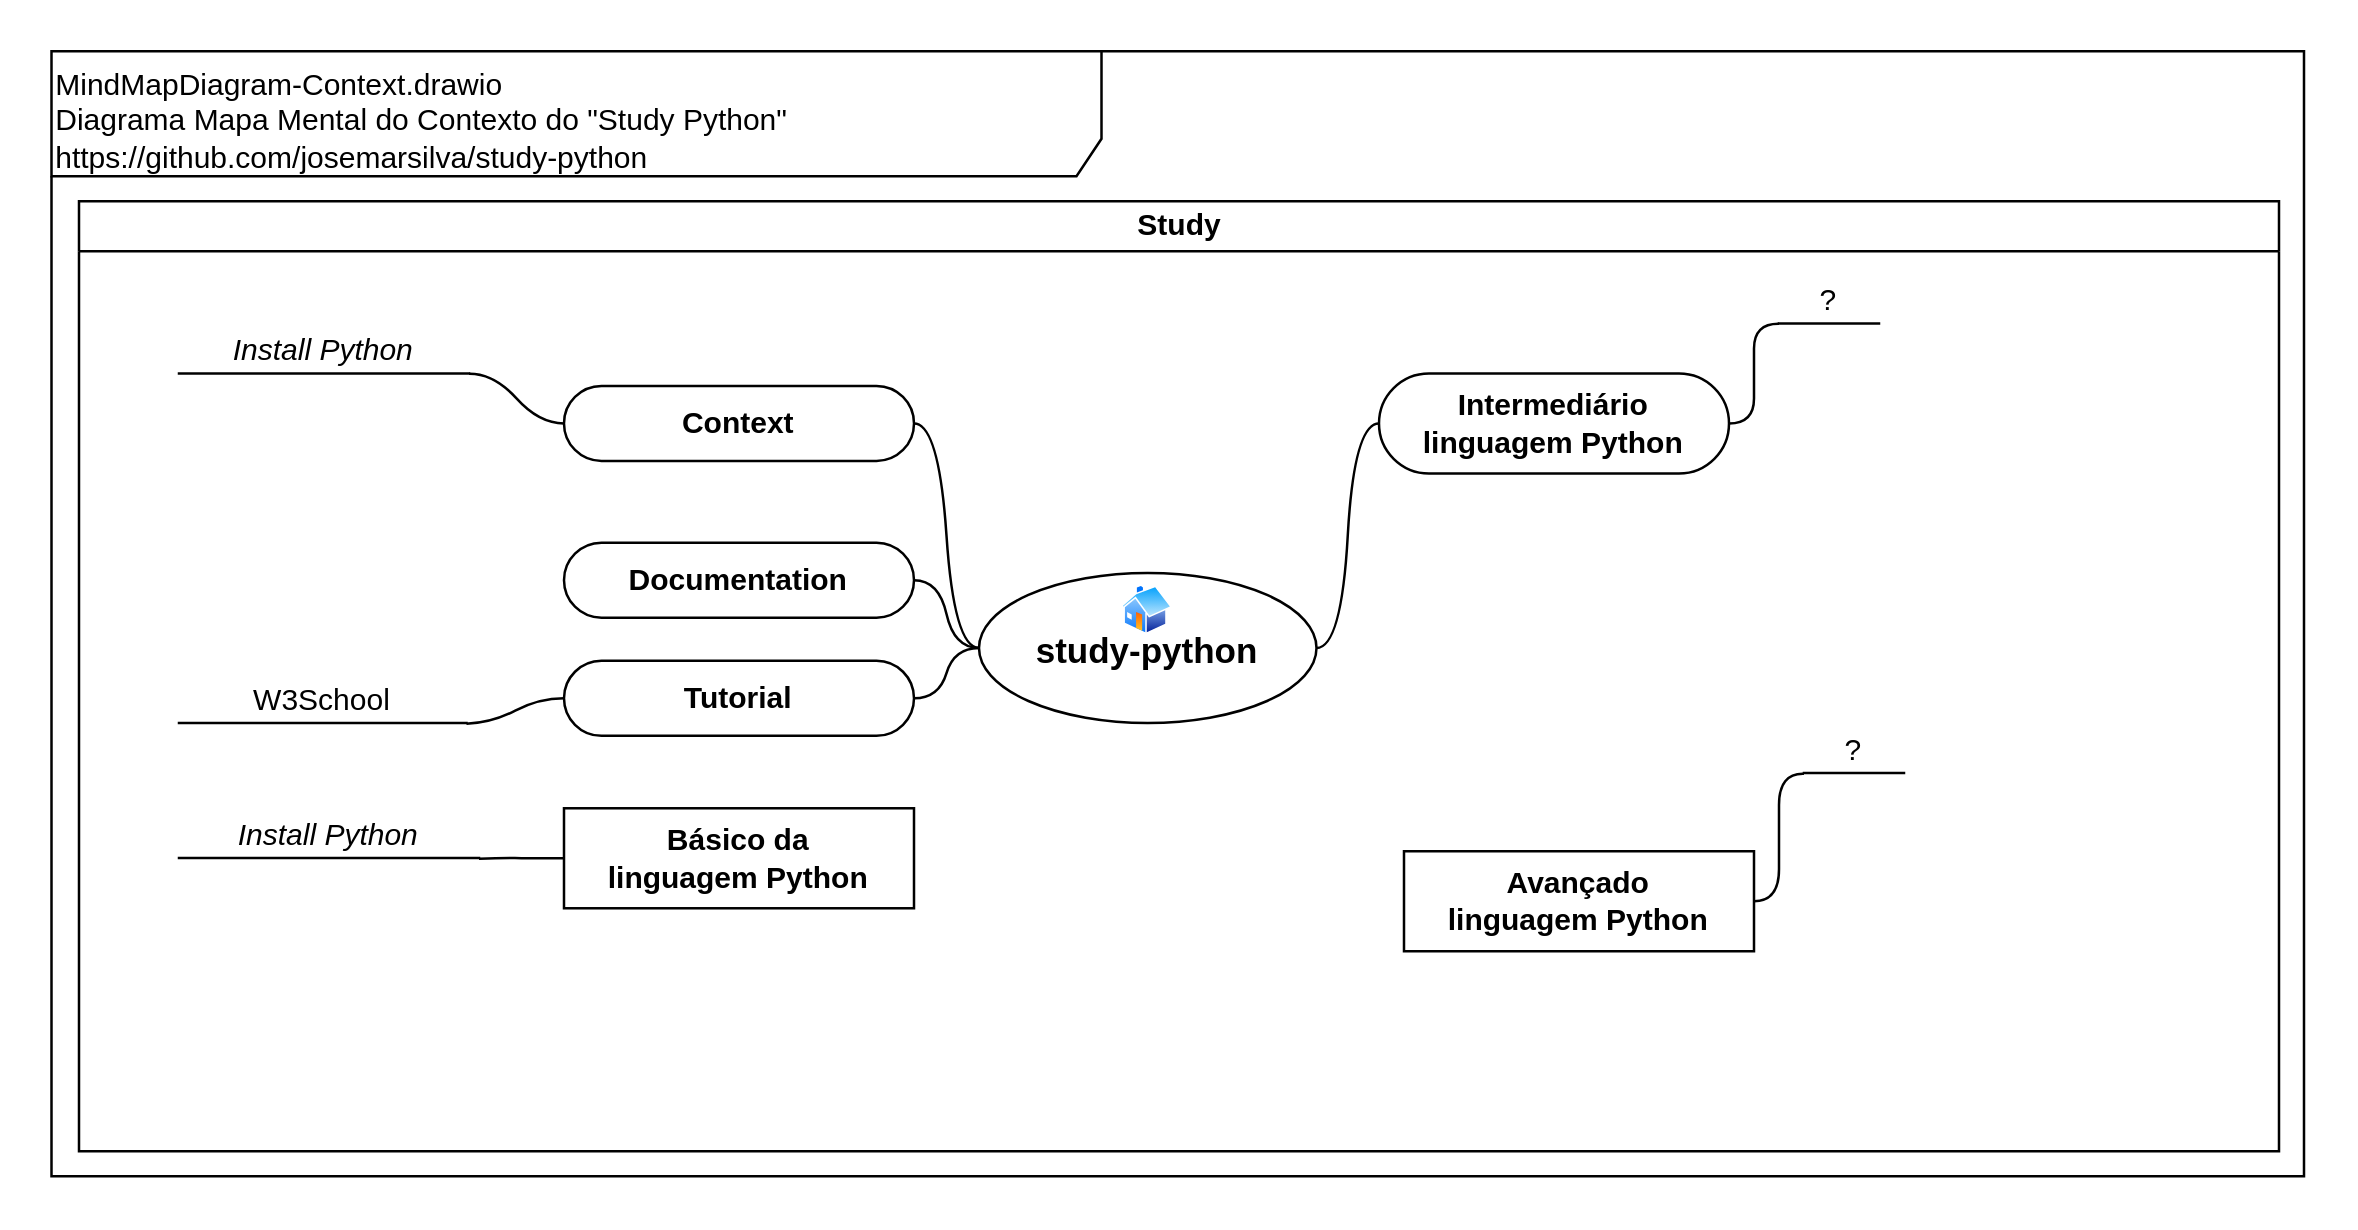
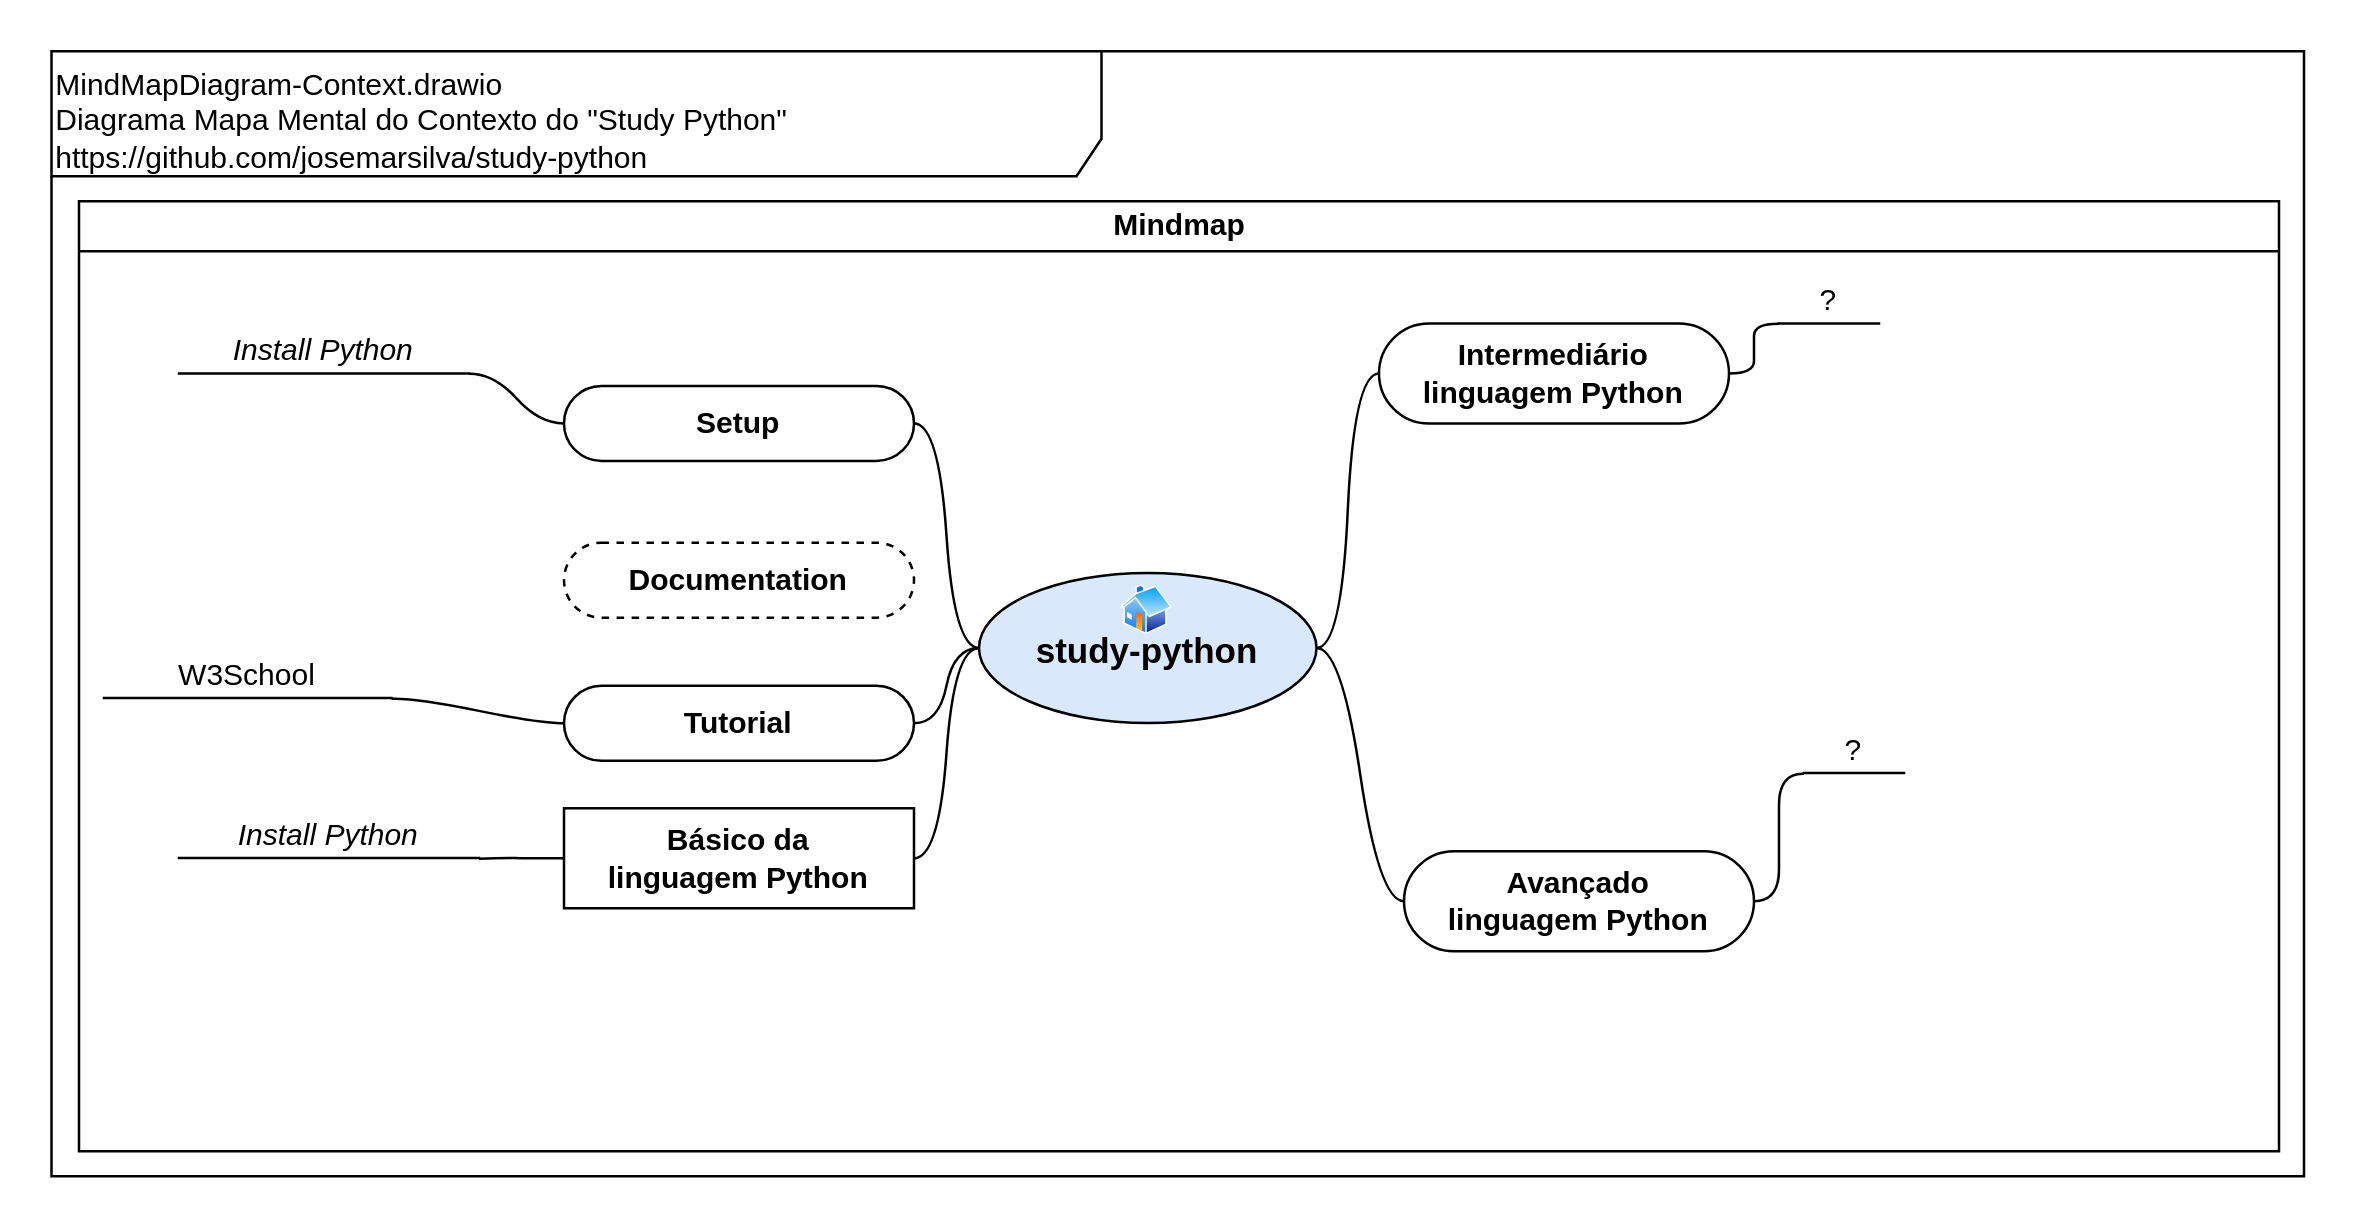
node "Study": label "Study" -> "Mindmap"
node "Intermediário linguagem Python": moved (1554, 423) -> (1554, 373)
node "Context": label "Context" -> "Setup"
node "Documentation": style solid -> dashed
edge "Documentation" -- "study-python": removed
node "study-python": fillcolor #ffffff -> #dae8fc
node "W3School": moved (323, 698) -> (248, 673)
node "Tutorial": moved (739, 698) -> (739, 723)
edge "study-python" -- "Básico da linguagem Python": added
edge "study-python" -- "Avançado linguagem Python": added
node "Avançado linguagem Python": shape rectangle -> rounded rectangle
